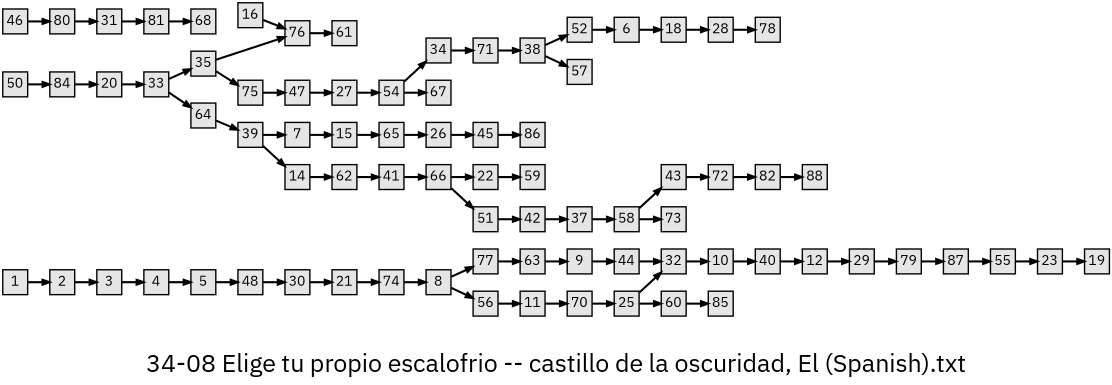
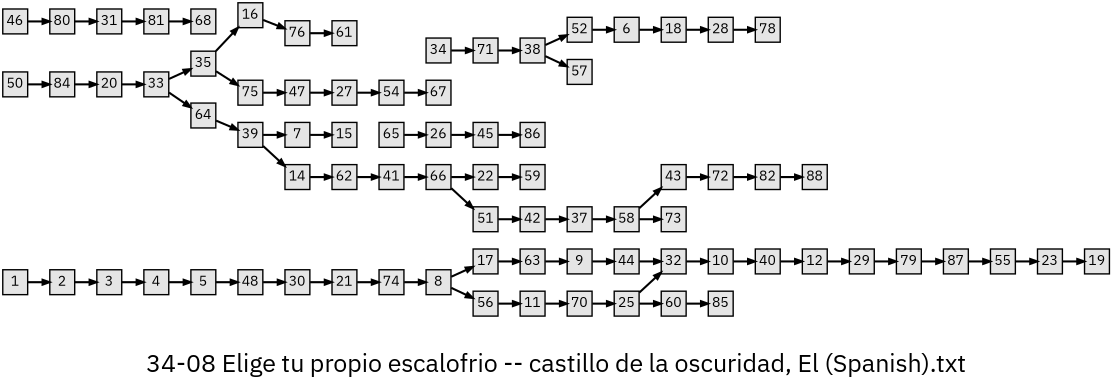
edge "35" -> "76": now "35" -> "16"
edge "54" -> "34": removed
edge "15" -> "65": removed
node "77": label "77" -> "17"
